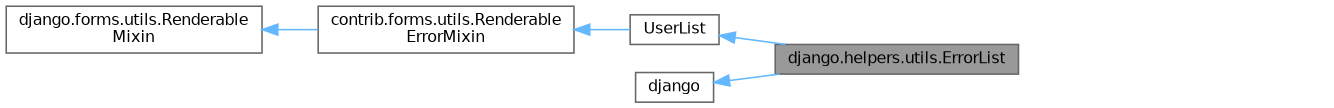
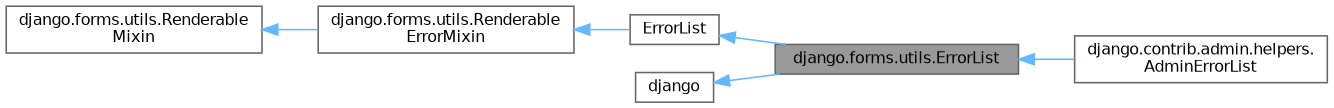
node "contrib.forms.utils.Renderable ErrorMixin": label "contrib.forms.utils.Renderable ErrorMixin" -> "django.forms.utils.Renderable ErrorMixin"
node "UserList": label "UserList" -> "ErrorList"
node "django.helpers.utils.ErrorList": label "django.helpers.utils.ErrorList" -> "django.forms.utils.ErrorList"
node "django.contrib.admin.helpers. AdminErrorList": added
